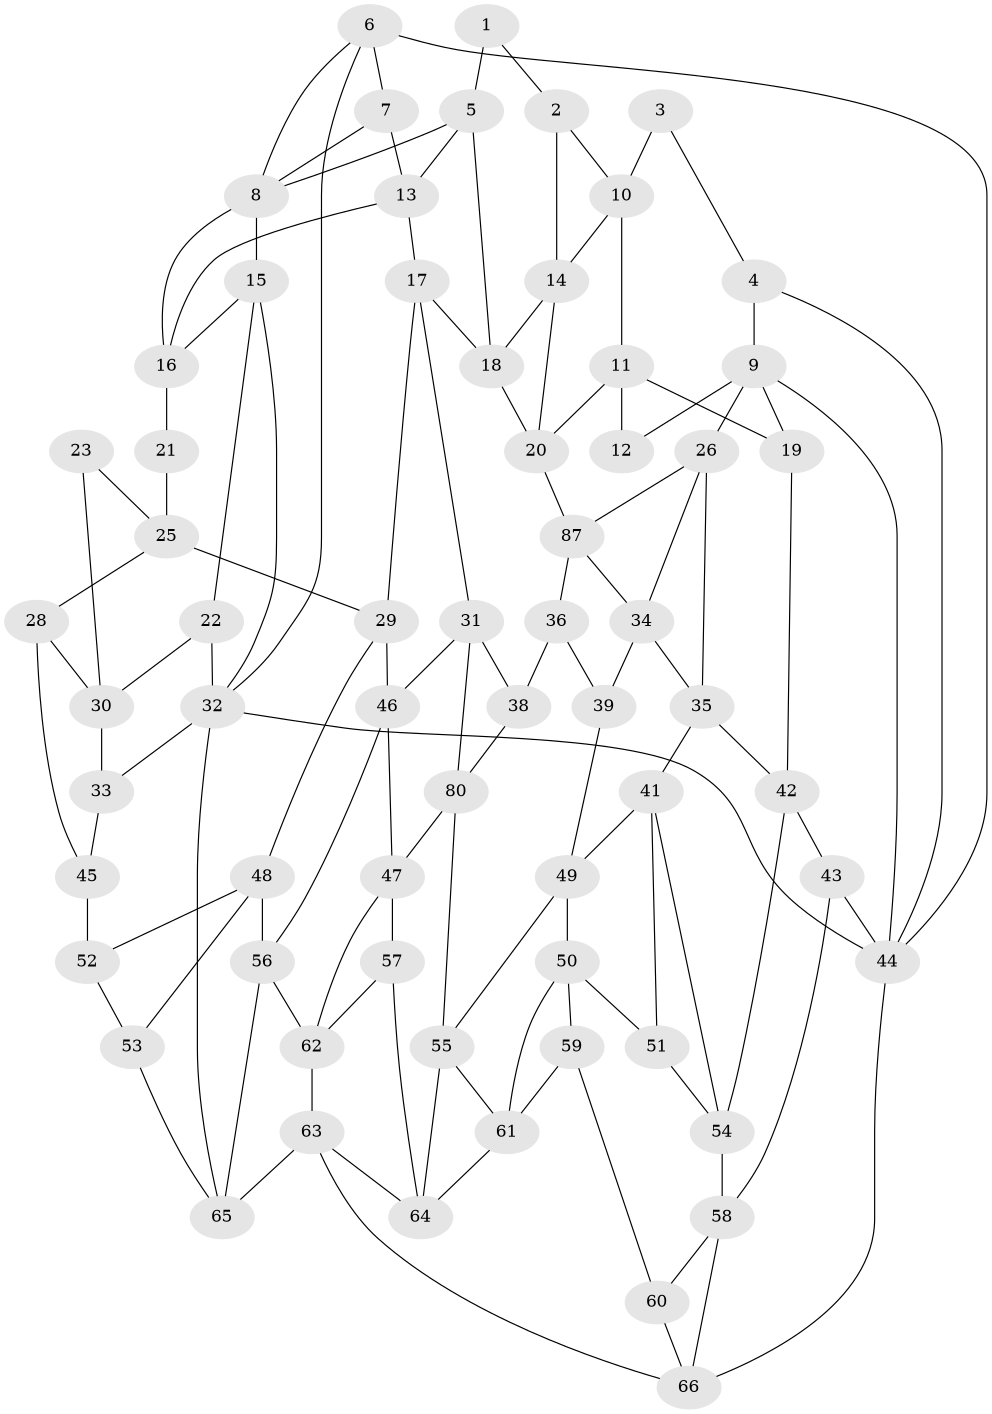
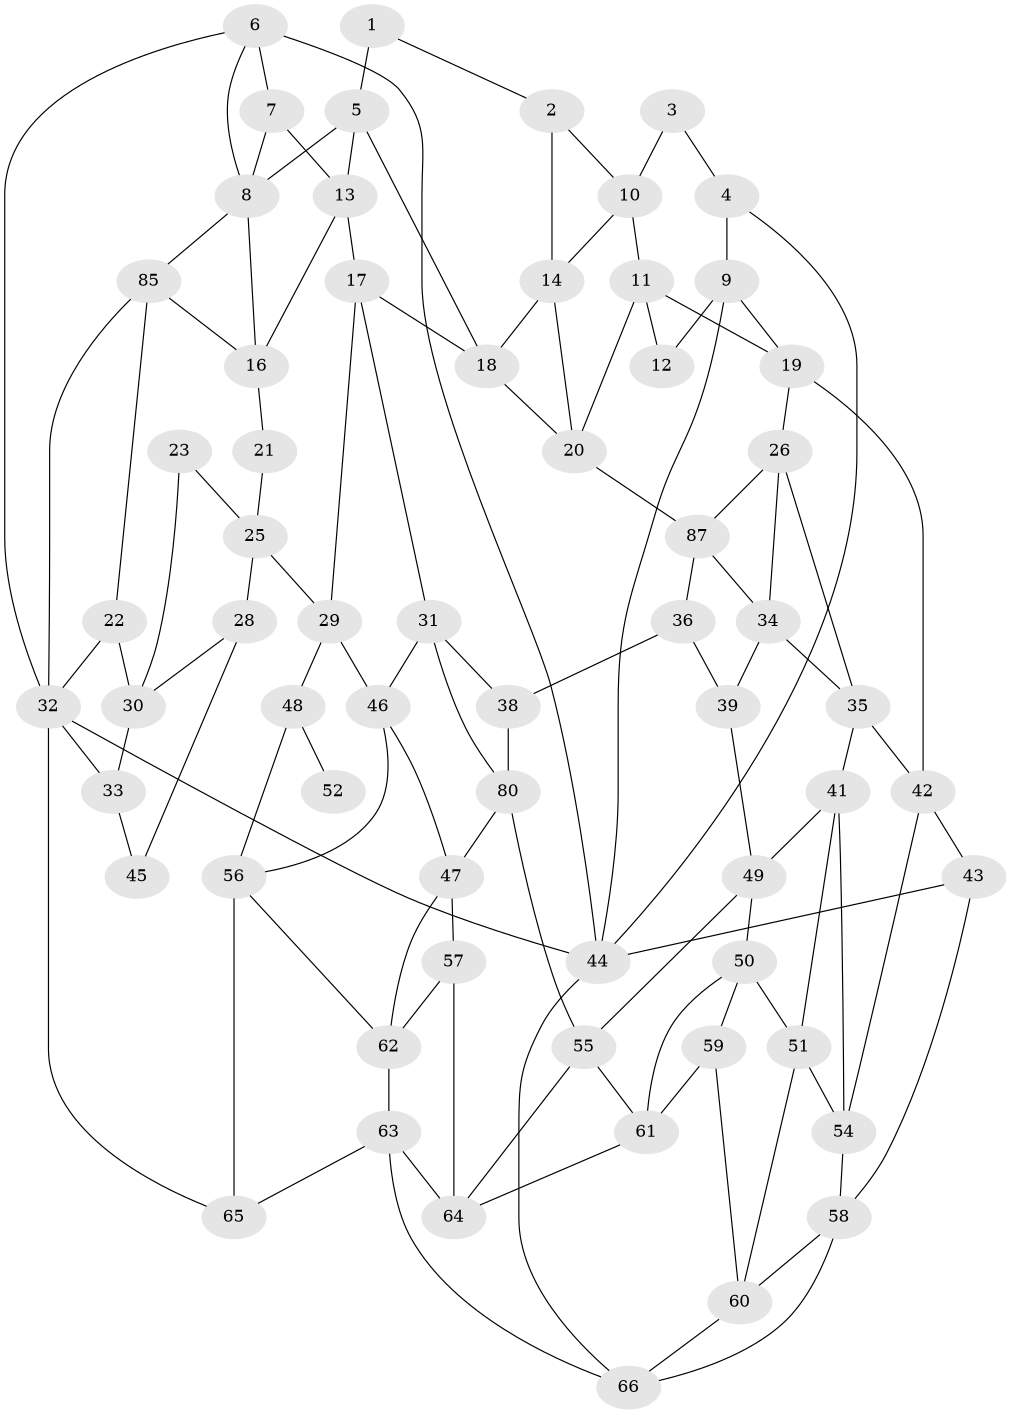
node "15": label "15" -> "85"
edge "9" -- "26": now "19" -- "26"
edge "45" -- "52": removed
node "53": removed
edge "51" -- "60": added
